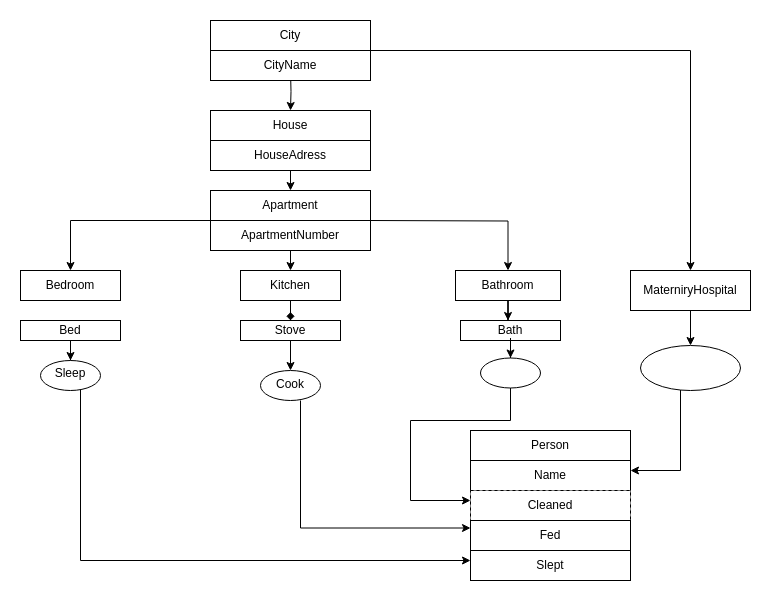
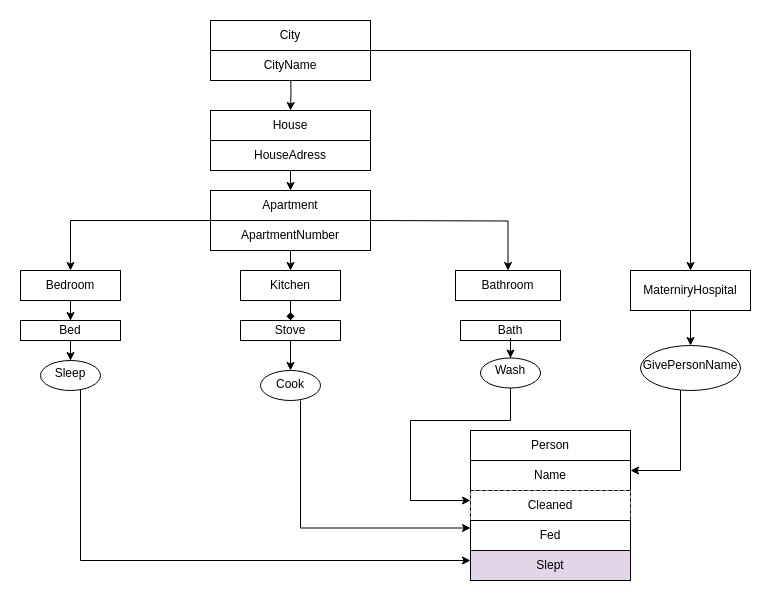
edge "Bedroom" -> "Bed": added
edge "Bathroom" -> "Bath": removed
node "GivePersonName": added
node "Wash": added
node "Slept": fillcolor #ffffff -> #e1d5e7
